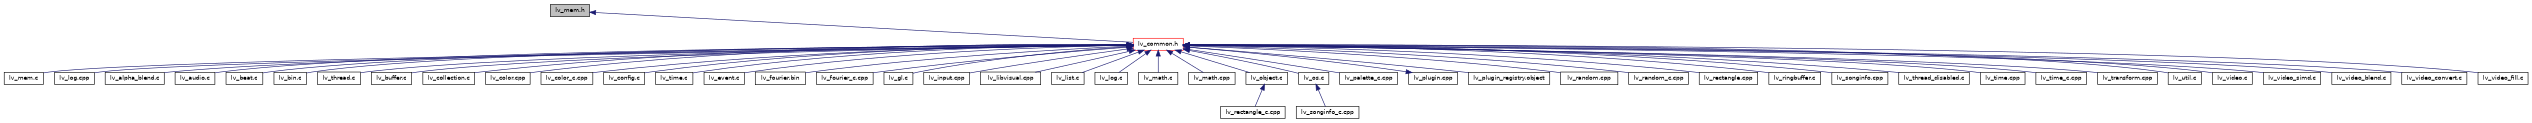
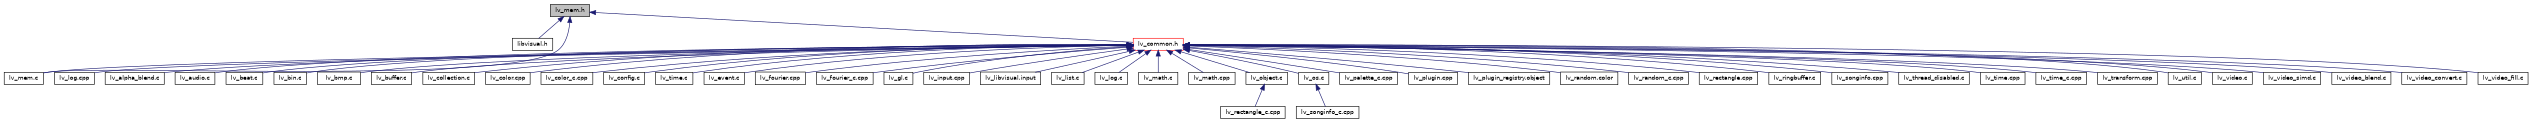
node "libvisual.h": added
edge "lv_common.h" -> "lv_plugin.cpp": reversed
edge "lv_mem.c" -> "lv_mem.h": added
node "lv_thread.c": label "lv_thread.c" -> "lv_bmp.c"
node "lv_fourier.bin": label "lv_fourier.bin" -> "lv_fourier.cpp"
node "lv_libvisual.cpp": label "lv_libvisual.cpp" -> "lv_libvisual.input"
node "lv_random.cpp": label "lv_random.cpp" -> "lv_random.color"
